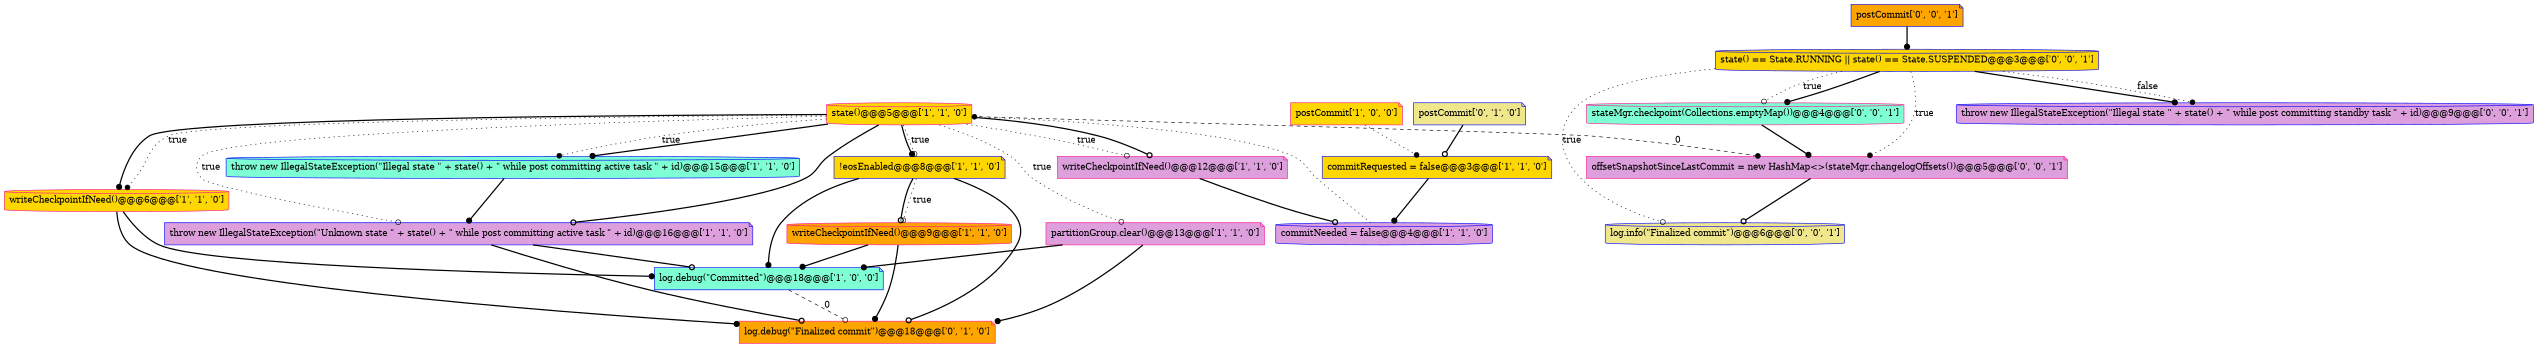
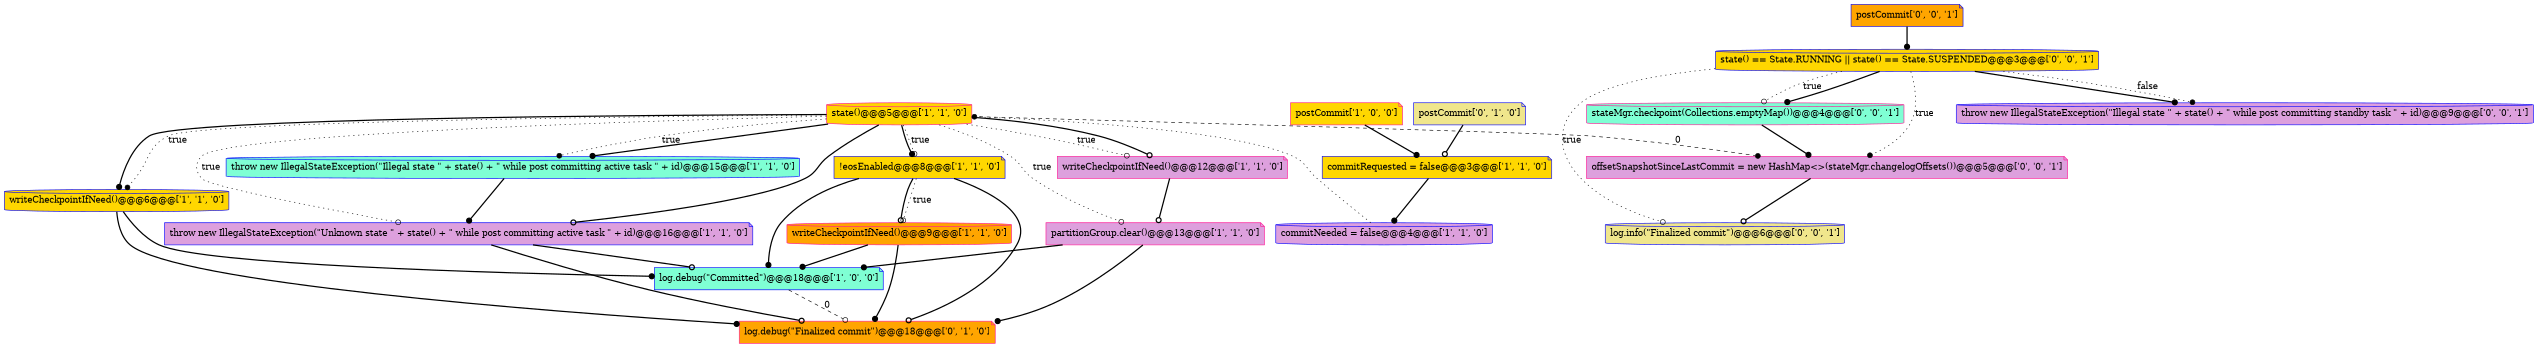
edge "postCommit['1', '0', '0']" -> "commitRequested = false@@@3@@@['1', '1', '0']": style dotted -> bold
node "writeCheckpointIfNeed()@@@6@@@['1', '1', '0']": color deeppink -> blue
edge "writeCheckpointIfNeed()@@@12@@@['1', '1', '0']" -> "commitNeeded = false@@@4@@@['1', '1', '0']": now "writeCheckpointIfNeed()@@@12@@@['1', '1', '0']" -> "partitionGroup.clear()@@@13@@@['1', '1', '0']"
